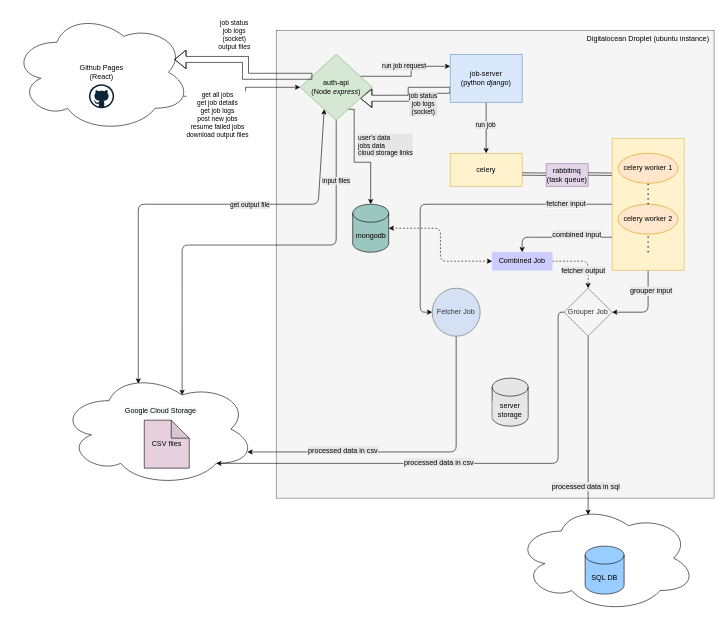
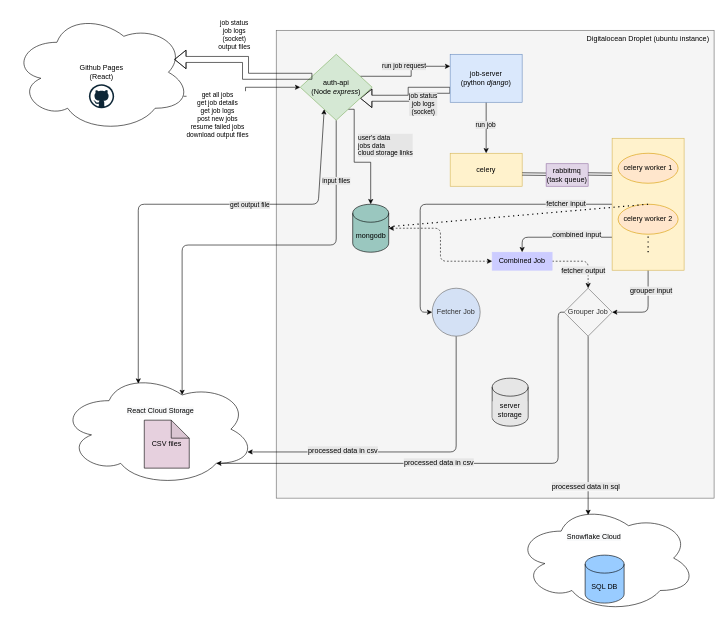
edge "celery worker 1" -- "celery worker 2": now "mongodb" -- "celery worker 2"
node "Google Cloud Storage": label "Google Cloud Storage" -> "React Cloud Storage"
node "Snowflake Cloud": added
node "SQL DB": moved (605, 570) -> (605, 579)
